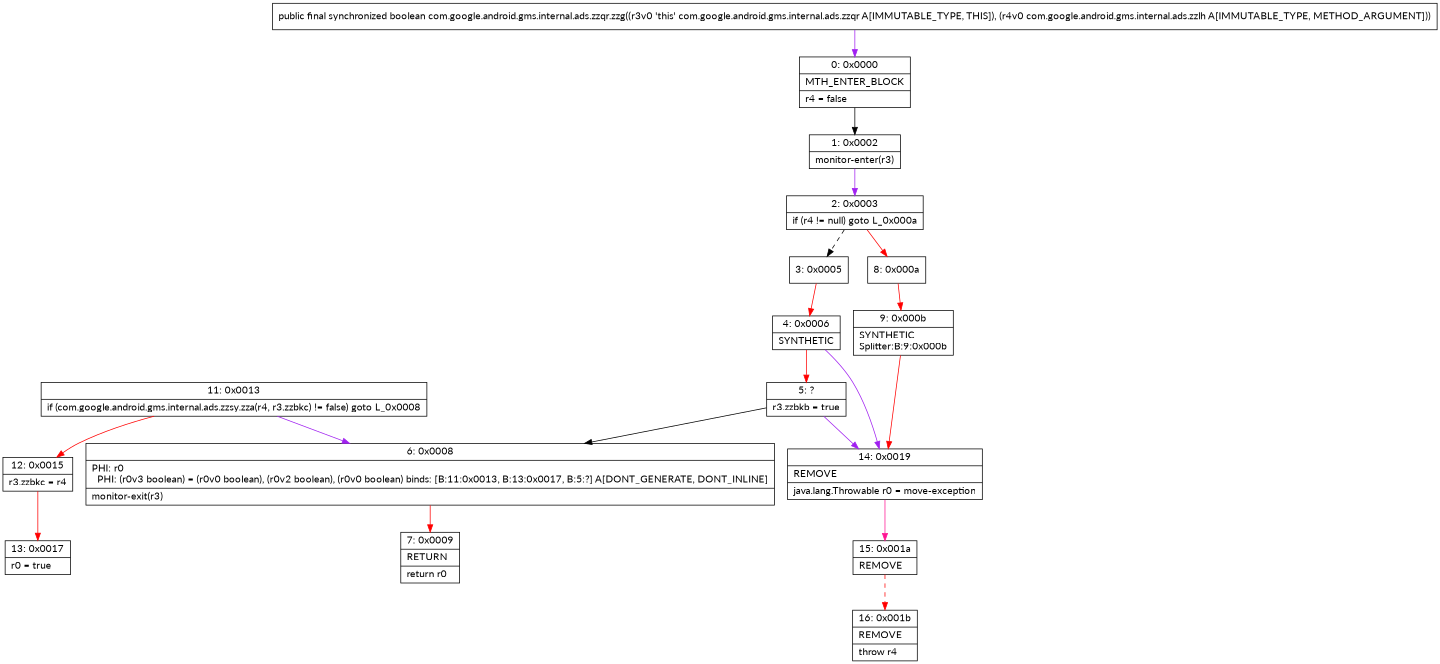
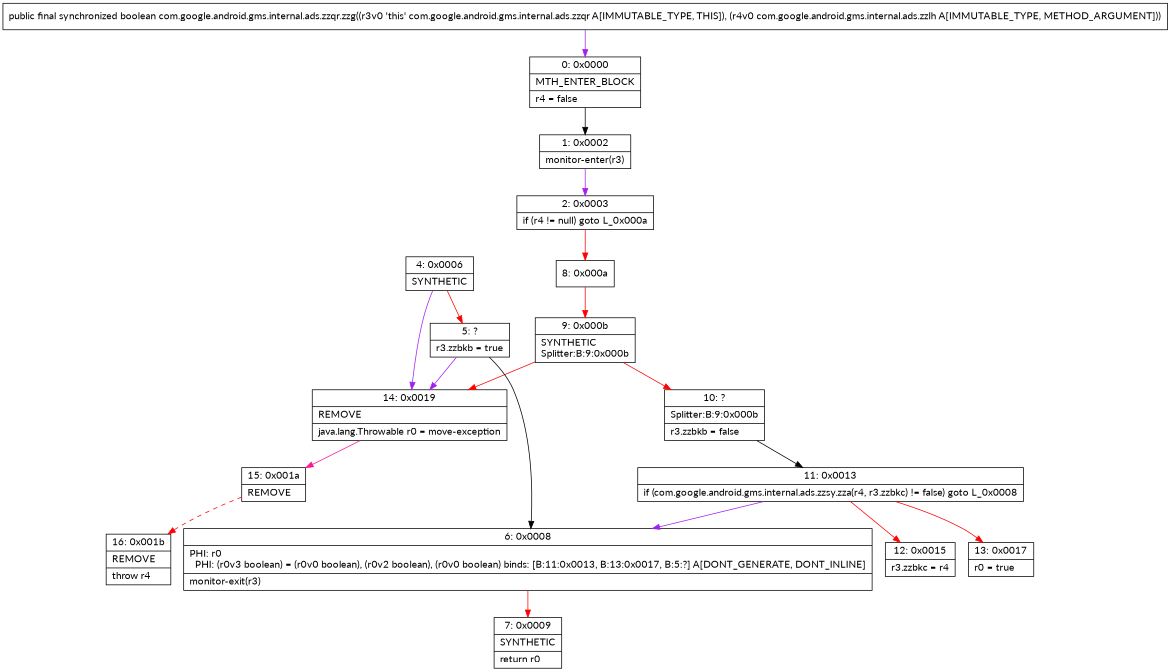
node "3: 0x0005": removed
node "10: ?": added
edge "12: 0x0015" -> "13: 0x0017": now "11: 0x0013" -> "13: 0x0017"
node "7: 0x0009": text "RETURN" -> "SYNTHETIC"
